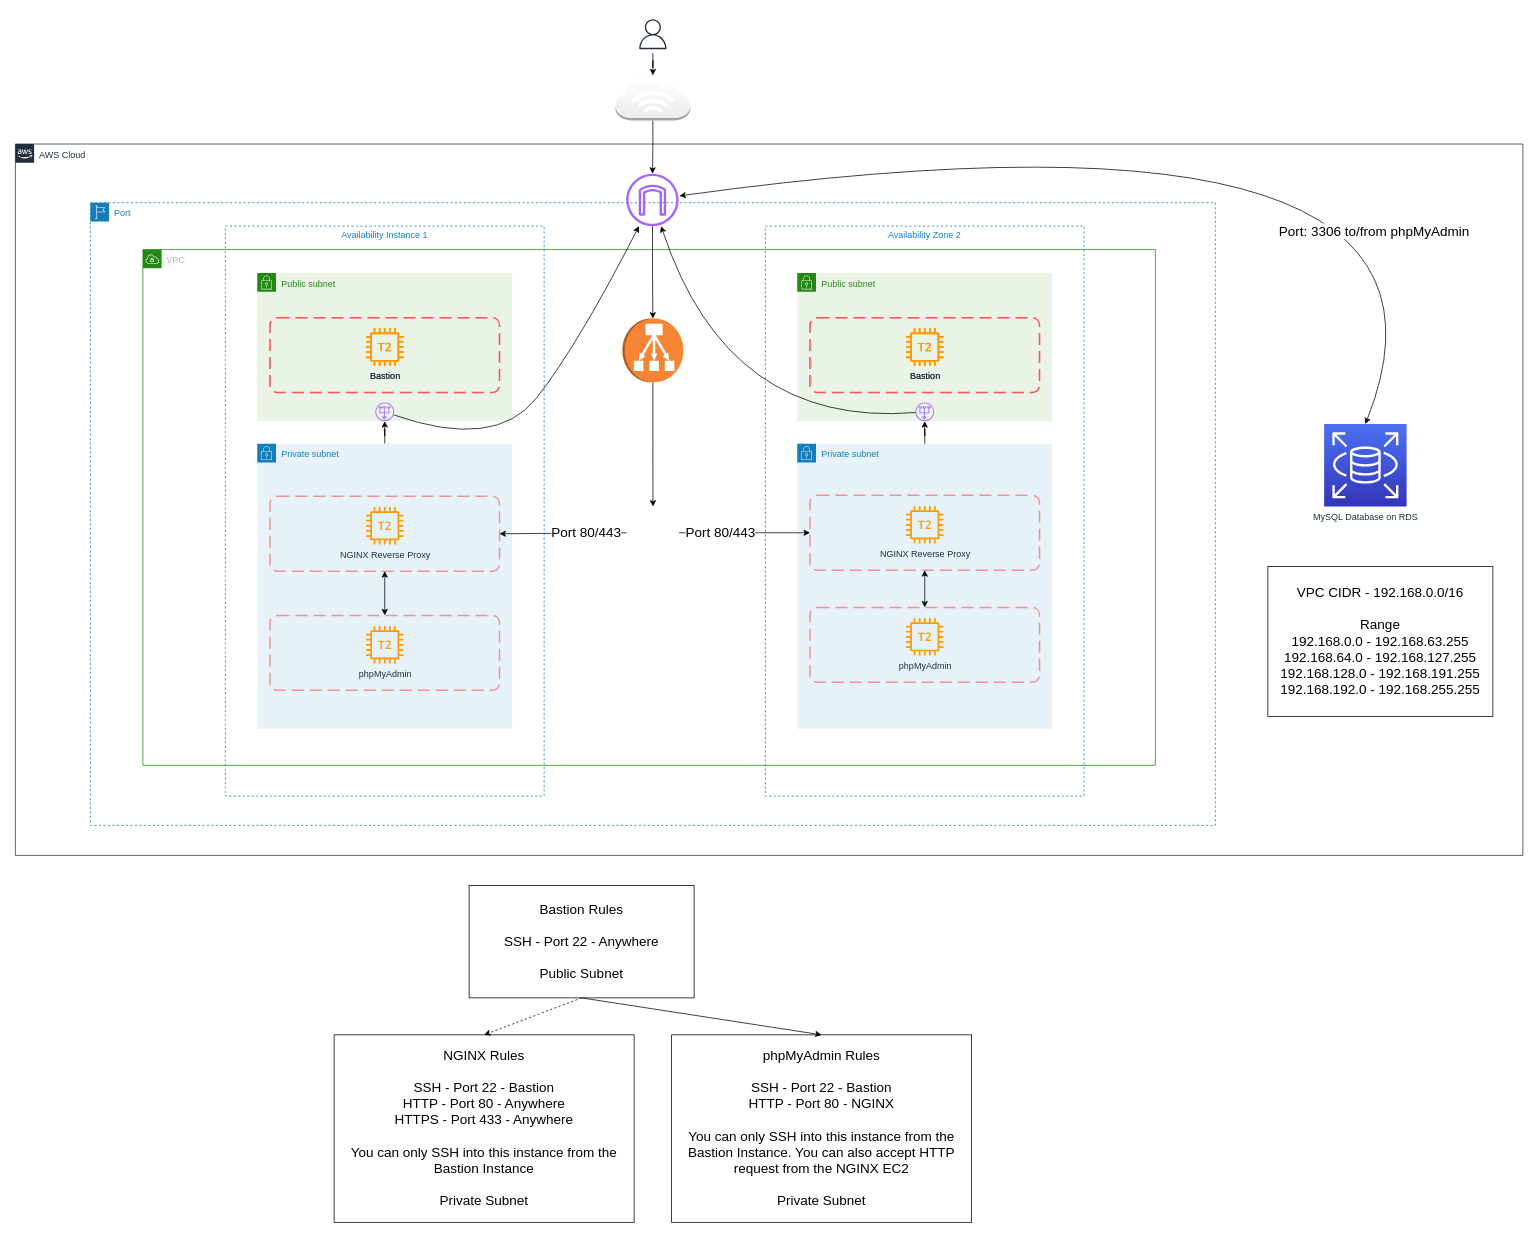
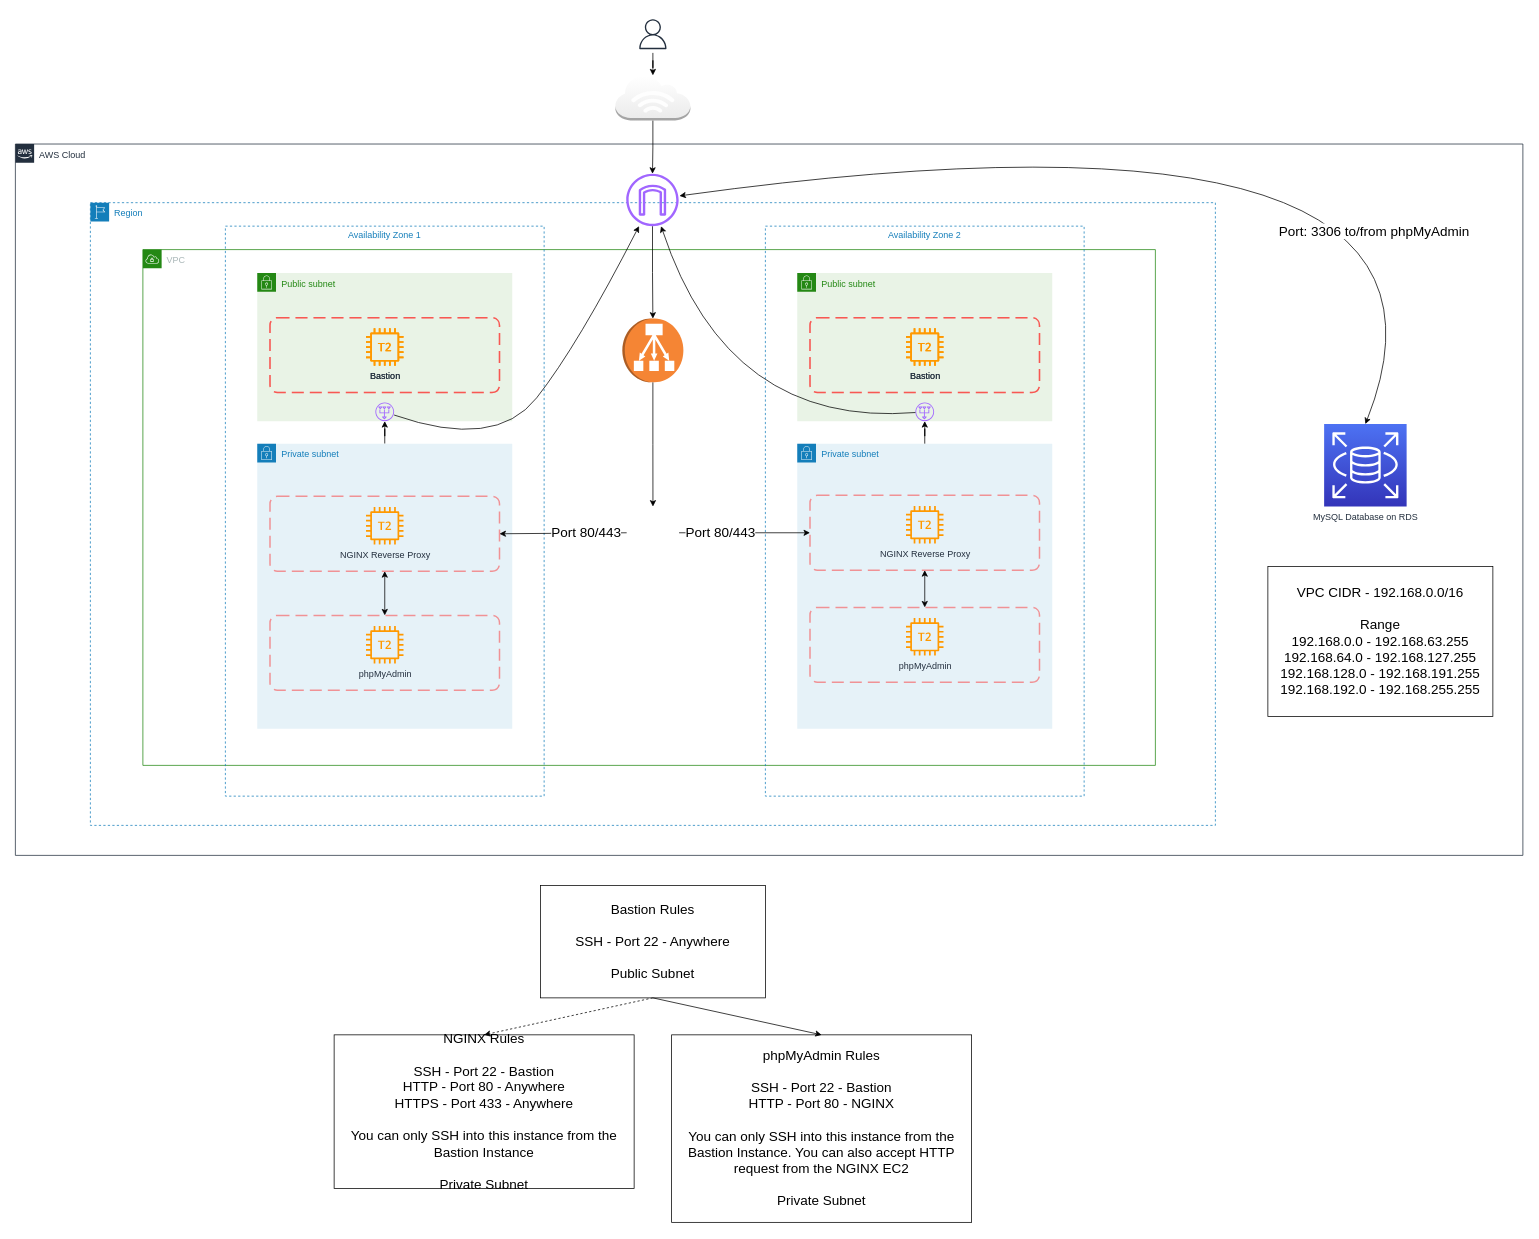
node "Port": label "Port" -> "Region"
node "Availability Instance 1": label "Availability Instance 1" -> "Availability Zone 1"
node "Bastion Rules SSH - Port 22 - Anywhere Public Subnet": moved (582, 942) -> (653, 942)
node "NGINX Rules SSH - Port 22 - Bastion HTTP - Port 80 - Anywhere HTTPS - Port 433 - Anywhere You can only SSH into this instance from the Bastion Instance Private Subnet": size 300x188 -> 300x154
